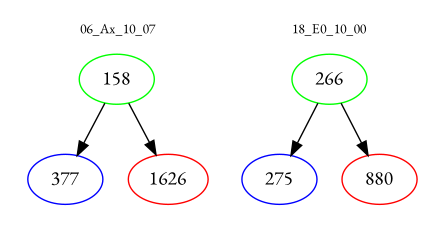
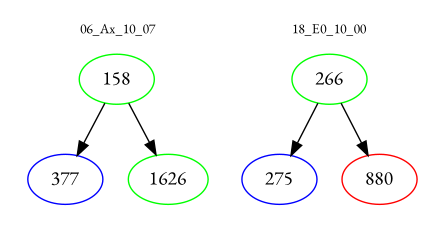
node "1626": color red -> green
